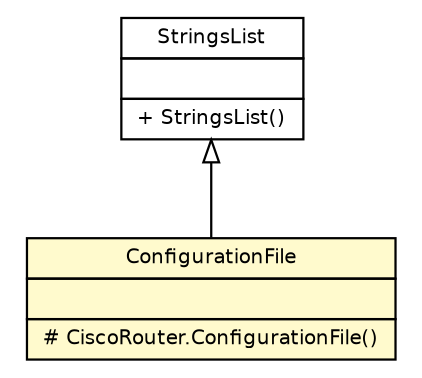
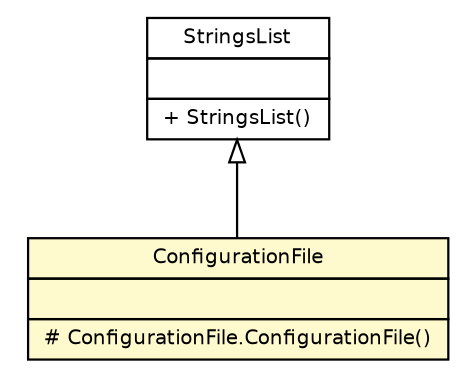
node "ConfigurationFile": text "# CiscoRouter.ConfigurationFile()" -> "# ConfigurationFile.ConfigurationFile()"
